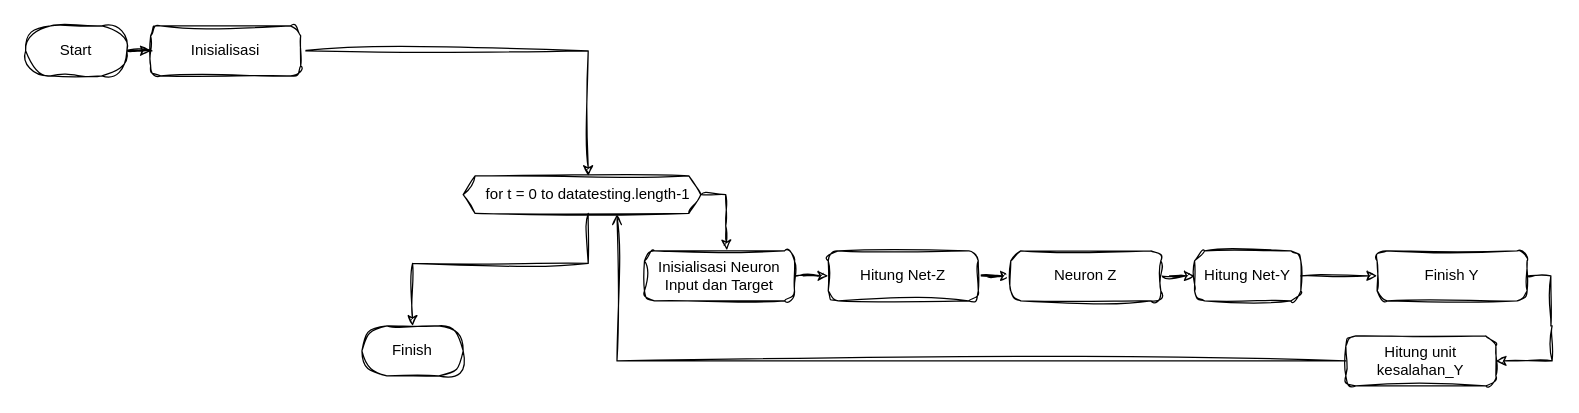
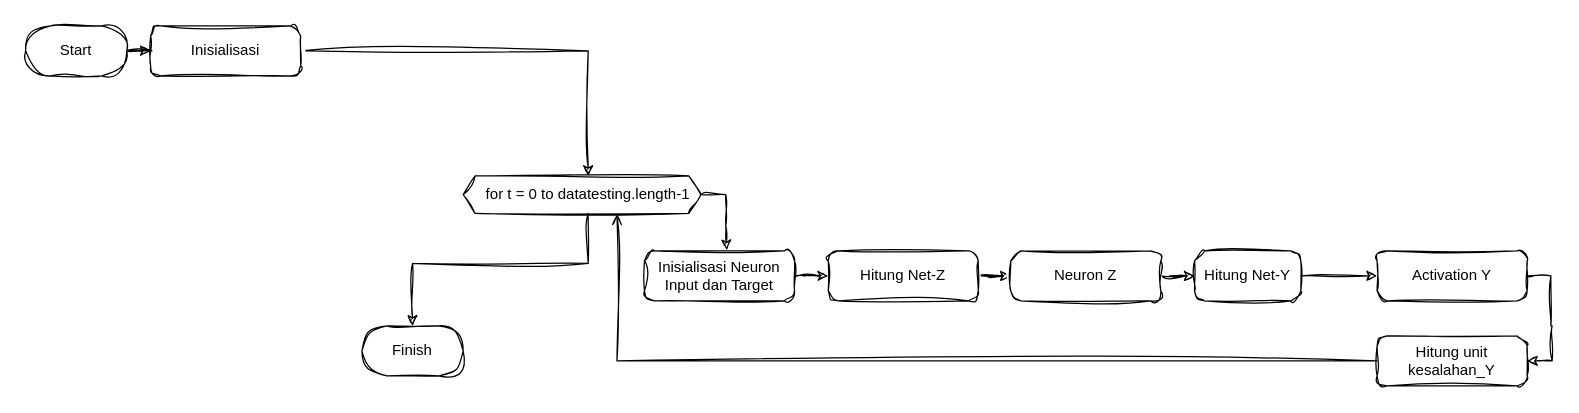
node "Finish Y": label "Finish Y" -> "Activation Y"
node "Hitung unit kesalahan_Y": moved (1421, 361) -> (1452, 361)
